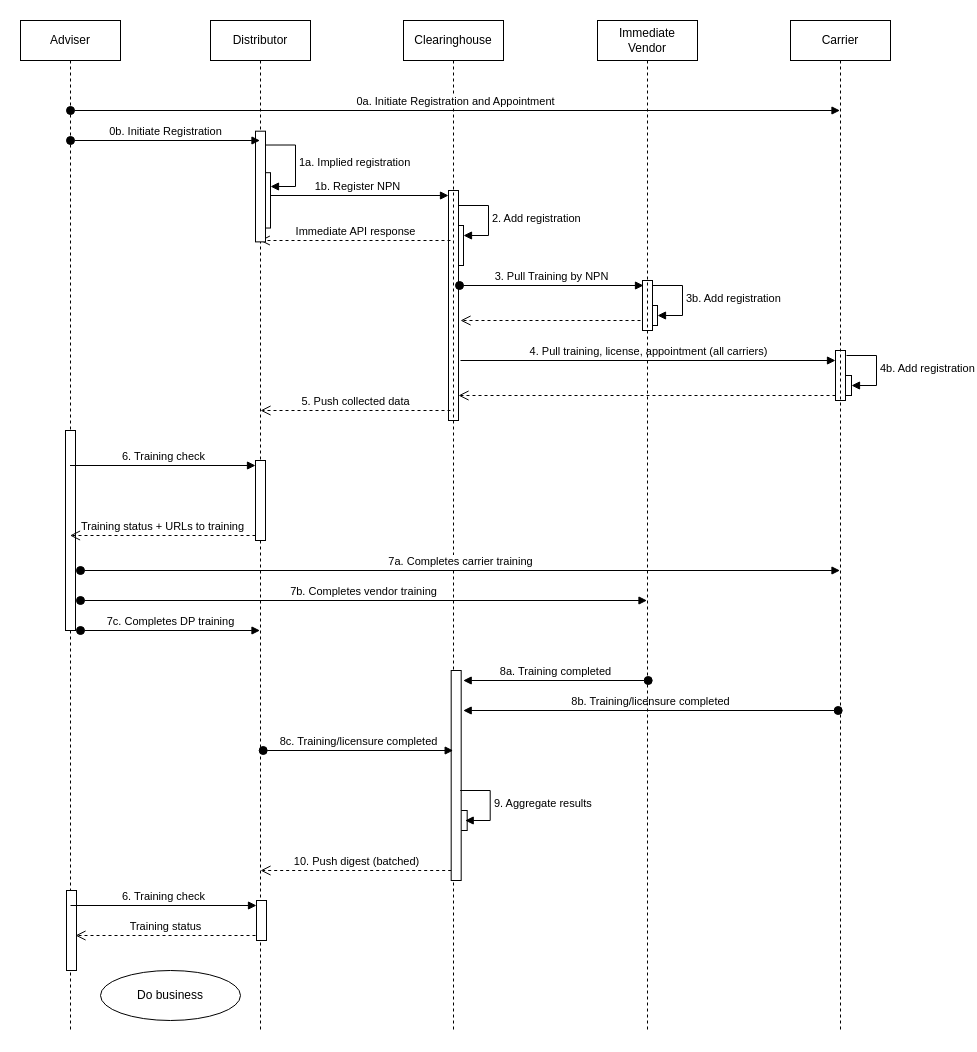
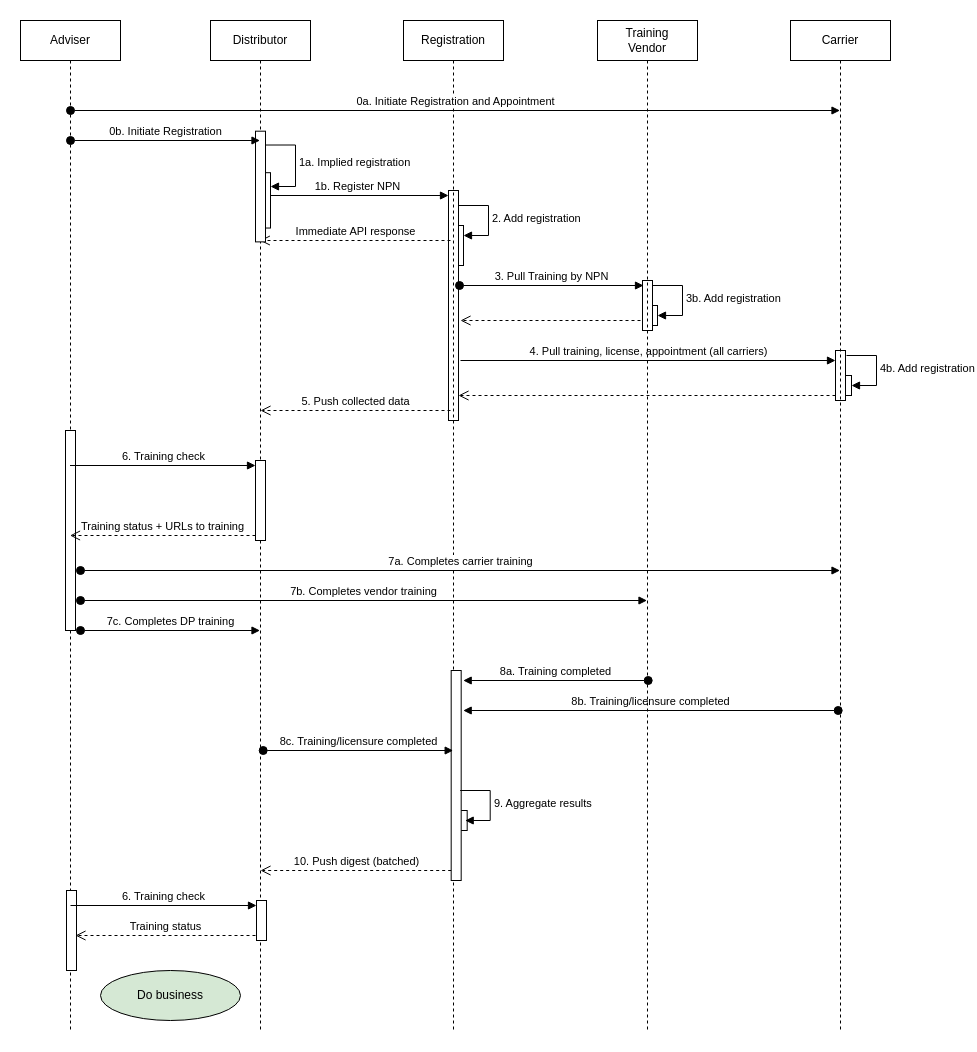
node "Clearinghouse": label "Clearinghouse" -> "Registration"
node "Immediate Vendor": label "Immediate Vendor" -> "Training Vendor"
node "Do business": fillcolor #ffffff -> #d5e8d4
